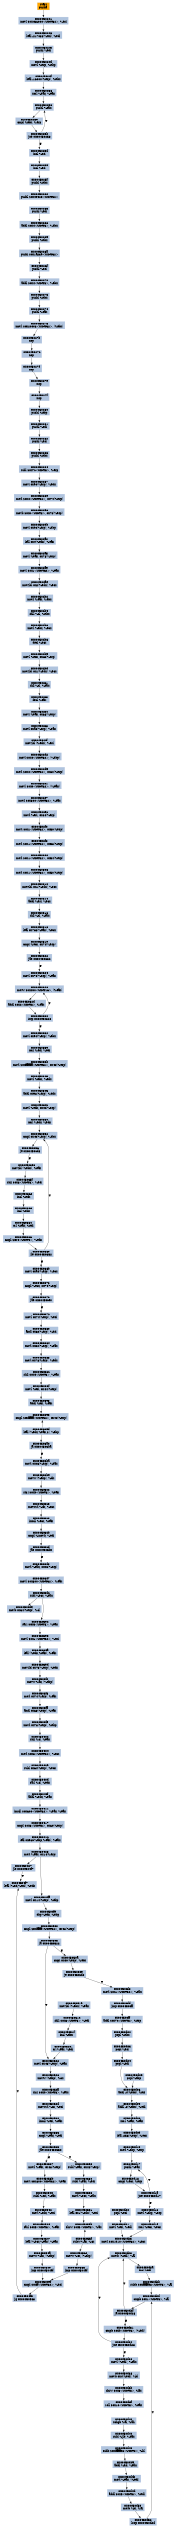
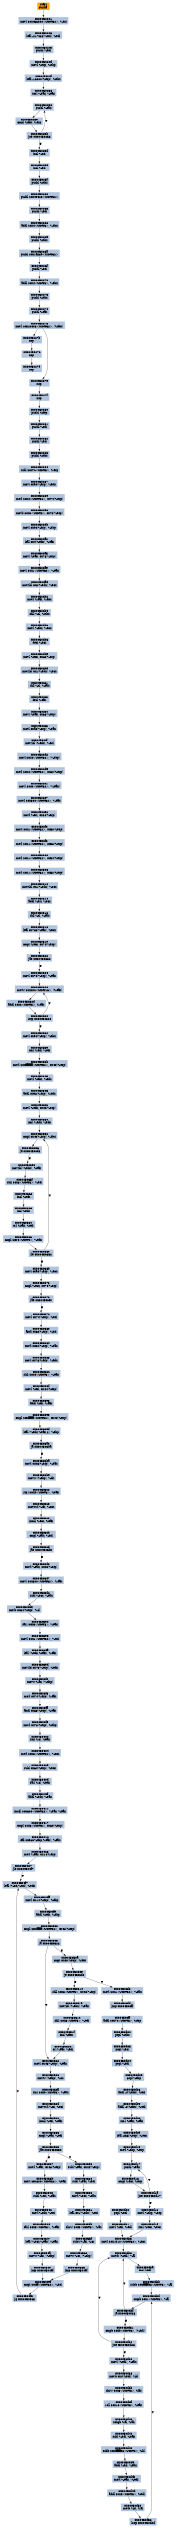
edge "0x00450256 xorl %eax, %eax" -> "0x00450258 pushl %eax": removed
edge "0x00450260 pushl $0x4e425<UINT32>" -> "0x00450265 pushl %edi": added
edge "0x0045027d nop" -> "0x0045027e nop": now "0x00450275 movl $0x20003<UINT32>, (%ebx)" -> "0x0045027e nop"
edge "0x0045039d leal (%edx,%eax,2), %ebp" -> "0x00450395 cmpl $0xffffff<UINT32>, 0x48(%esp)": reversed
node "0x004503cb cmpl %movb, %edi": label "0x004503cb cmpl %movb, %edi" -> "0x004503cb cmpl %eax, %edi"
edge "0x004503d3 movl %eax, 0x48(%esp)" -> "0x004503d7 movl $0x800<UINT32>, %eax": added
edge "0x004503dc subl %ecx, %eax" -> "0x004503e2 sarl $0x5<UINT8>, %eax": now "0x004503de movb 0x64(%esp), %cl" -> "0x004503e2 sarl $0x5<UINT8>, %eax"
edge "0x00450423 movl %eax, 0x14(%esp)" -> "0x004504fa movl 0x14(%esp), %ebp": now "0x004504f7 leal (%esi,%esi), %edx" -> "0x004504fa movl 0x14(%esp), %ebp"
node "0x004504fe ebp %edx, %ebp": label "0x004504fe ebp %edx, %ebp" -> "0x004504fe addl %edx, %ebp"
node "0x00450514 shll $0x8<UINT8>, 0x48(%esp)": added
edge "0x00450cdd jmp 0x00450cff" -> "0x00450cff addl $0x7c<UINT8>, %esp": removed
edge "0x00450d04 popl %edi" -> "0x00450d06 addl -4(%ebx), %esi": now "0x00450d04 popl %edi" -> "0x00450d05 popl %ebp"
edge "0x00450d0e leal -256(%esp), %ecx" -> "0x00450d15 movl %ebp, %esp": added
edge "0x0045055f subw %ax, %cx" -> "0x0045055b shrw $0x5<UINT8>, %ax": reversed
edge "0x00450d3f roll $0x10<UINT8>, %eax" -> "0x00450d42 xchgb %al, %ah": added
node "0x00450d44 subl %jle, %eax": label "0x00450d44 subl %jle, %eax" -> "0x00450d44 subl %edi, %eax"
